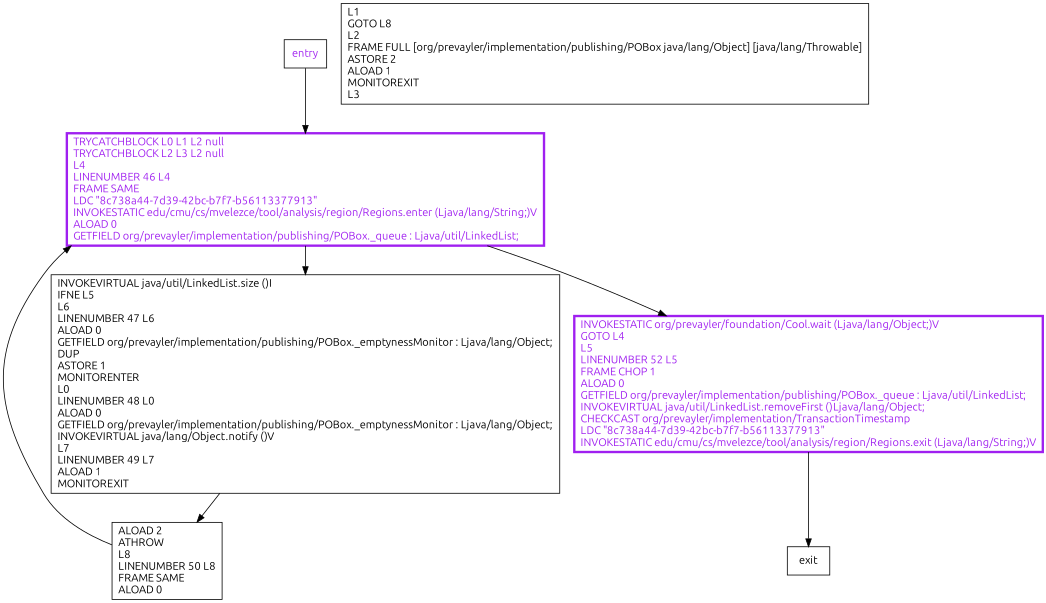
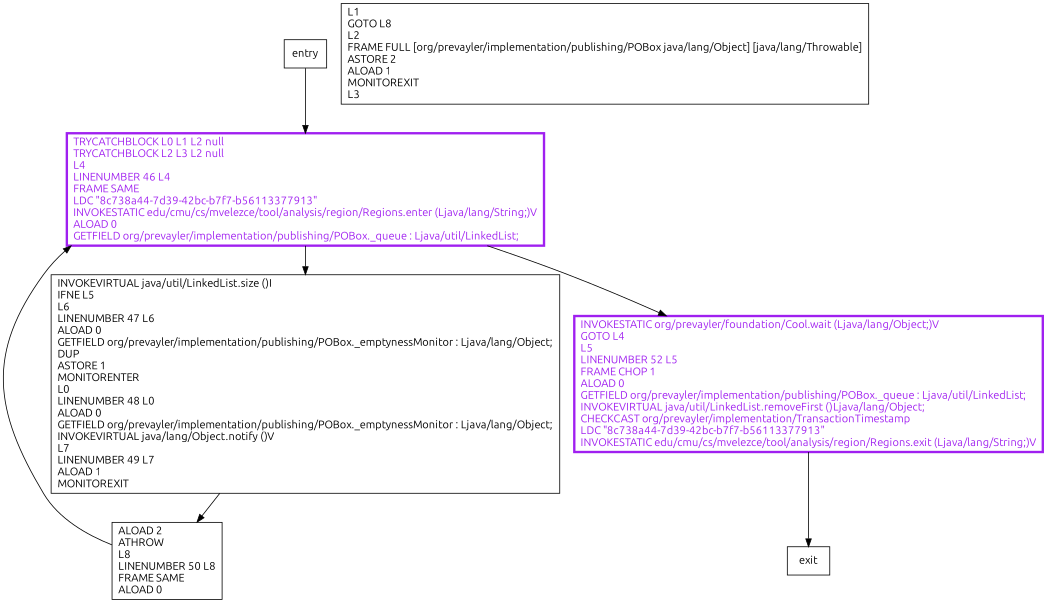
node "entry": fontcolor purple -> black
